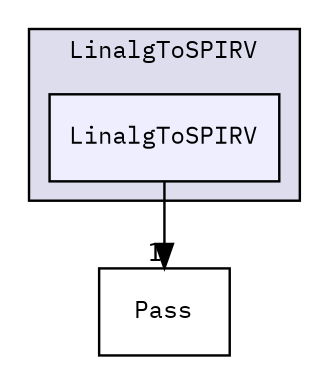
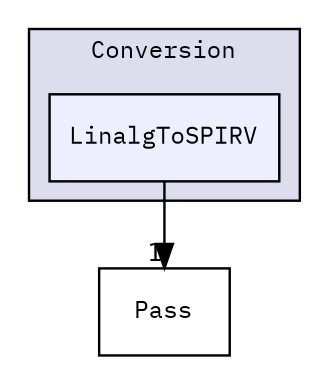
cluster "LinalgToSPIRV": label "LinalgToSPIRV" -> "Conversion"
